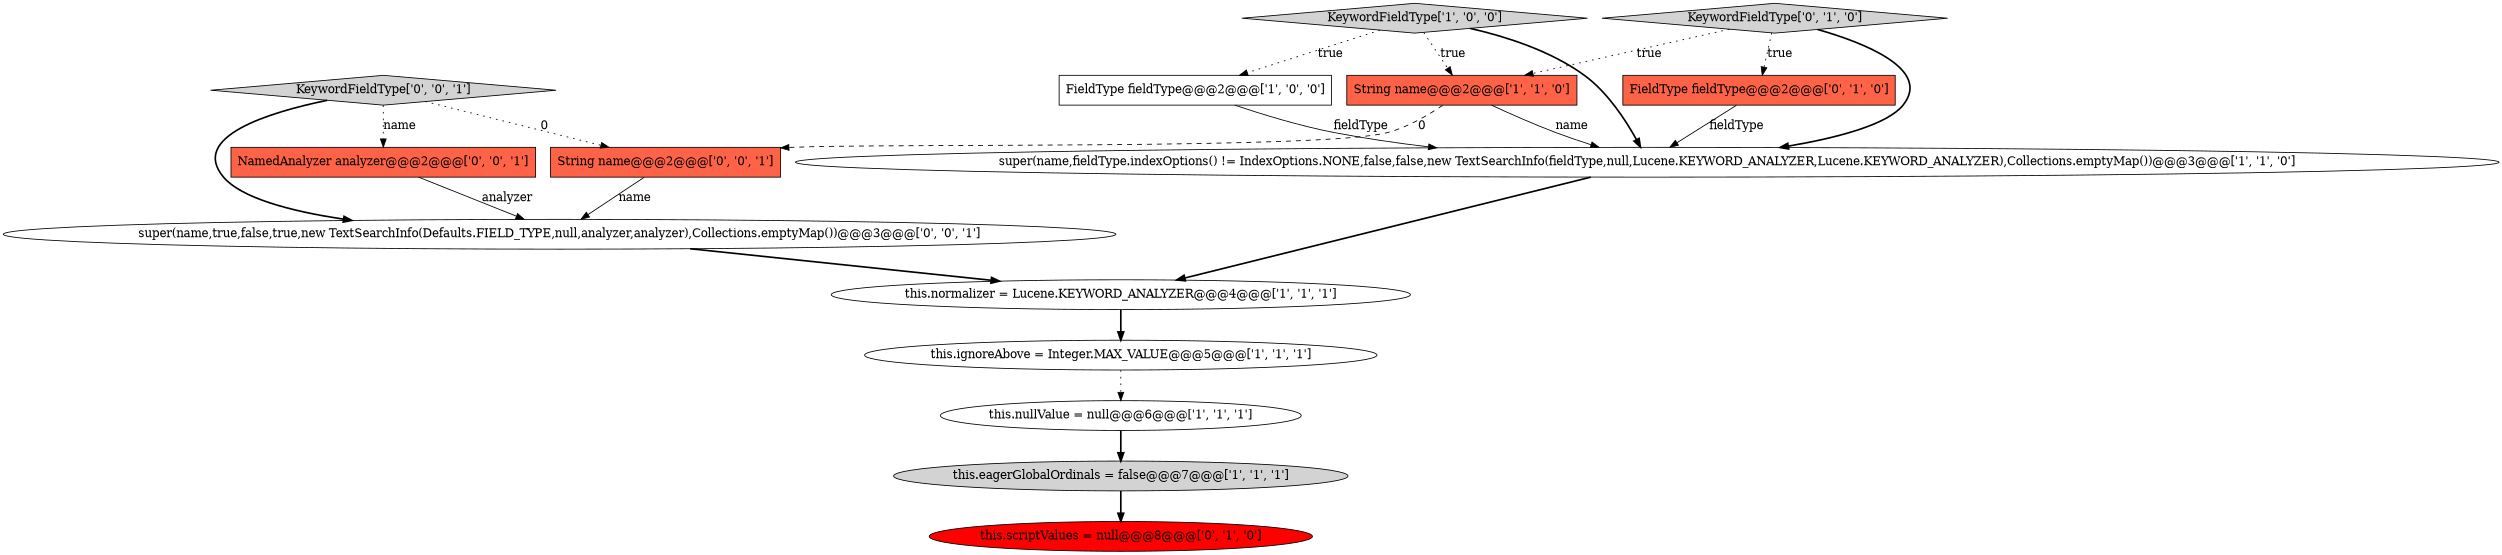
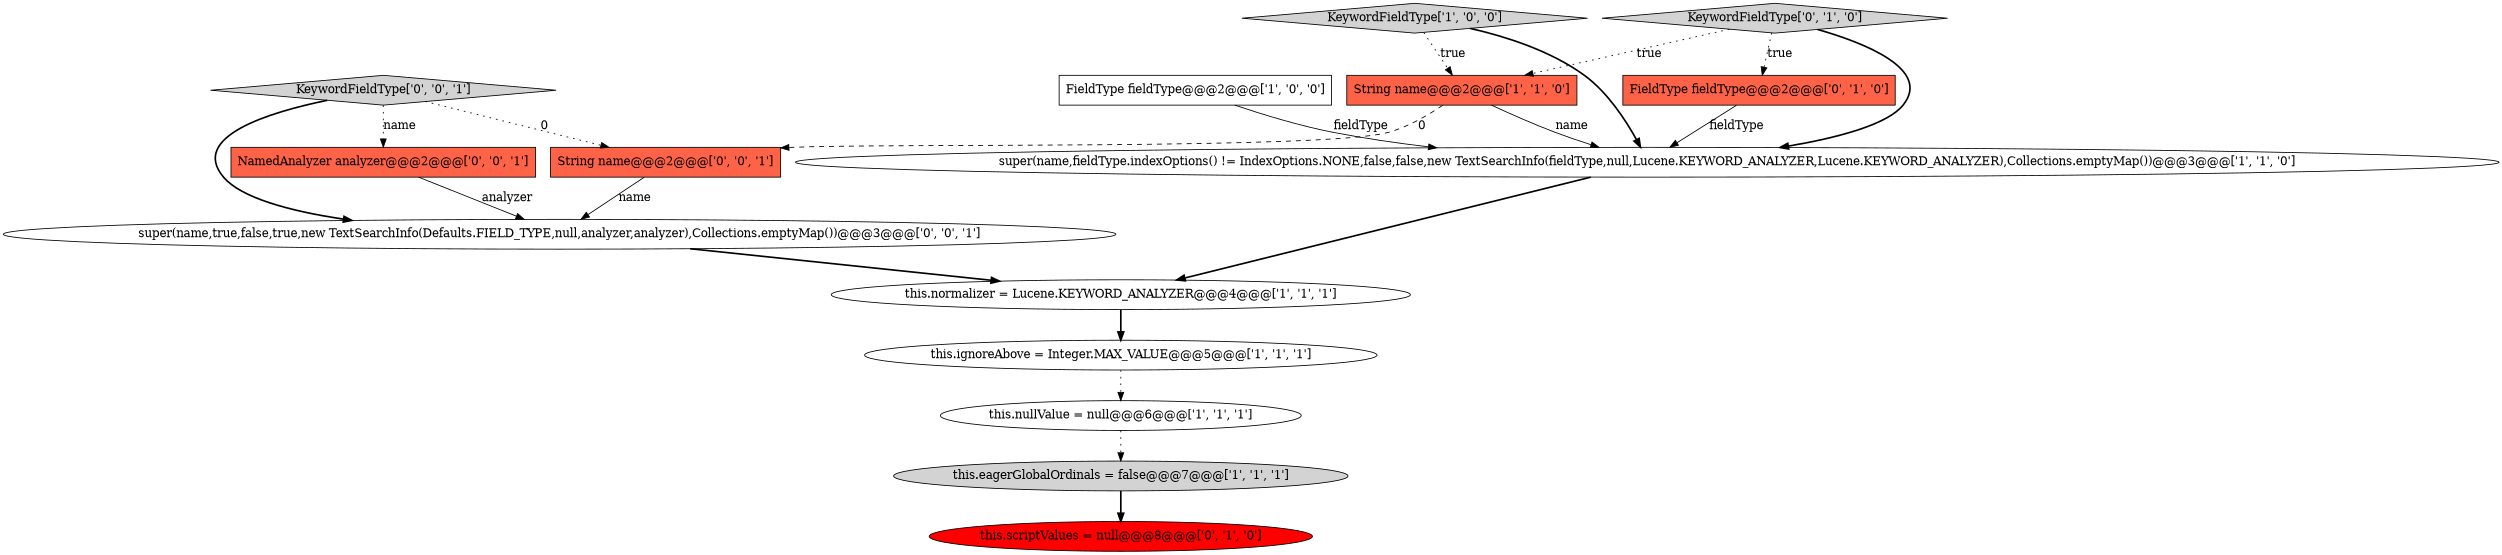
edge "KeywordFieldType['1', '0', '0']" -> "FieldType fieldType@@@2@@@['1', '0', '0']": removed, label "true"
edge "this.nullValue = null@@@6@@@['1', '1', '1']" -> "this.eagerGlobalOrdinals = false@@@7@@@['1', '1', '1']": style bold -> dotted
